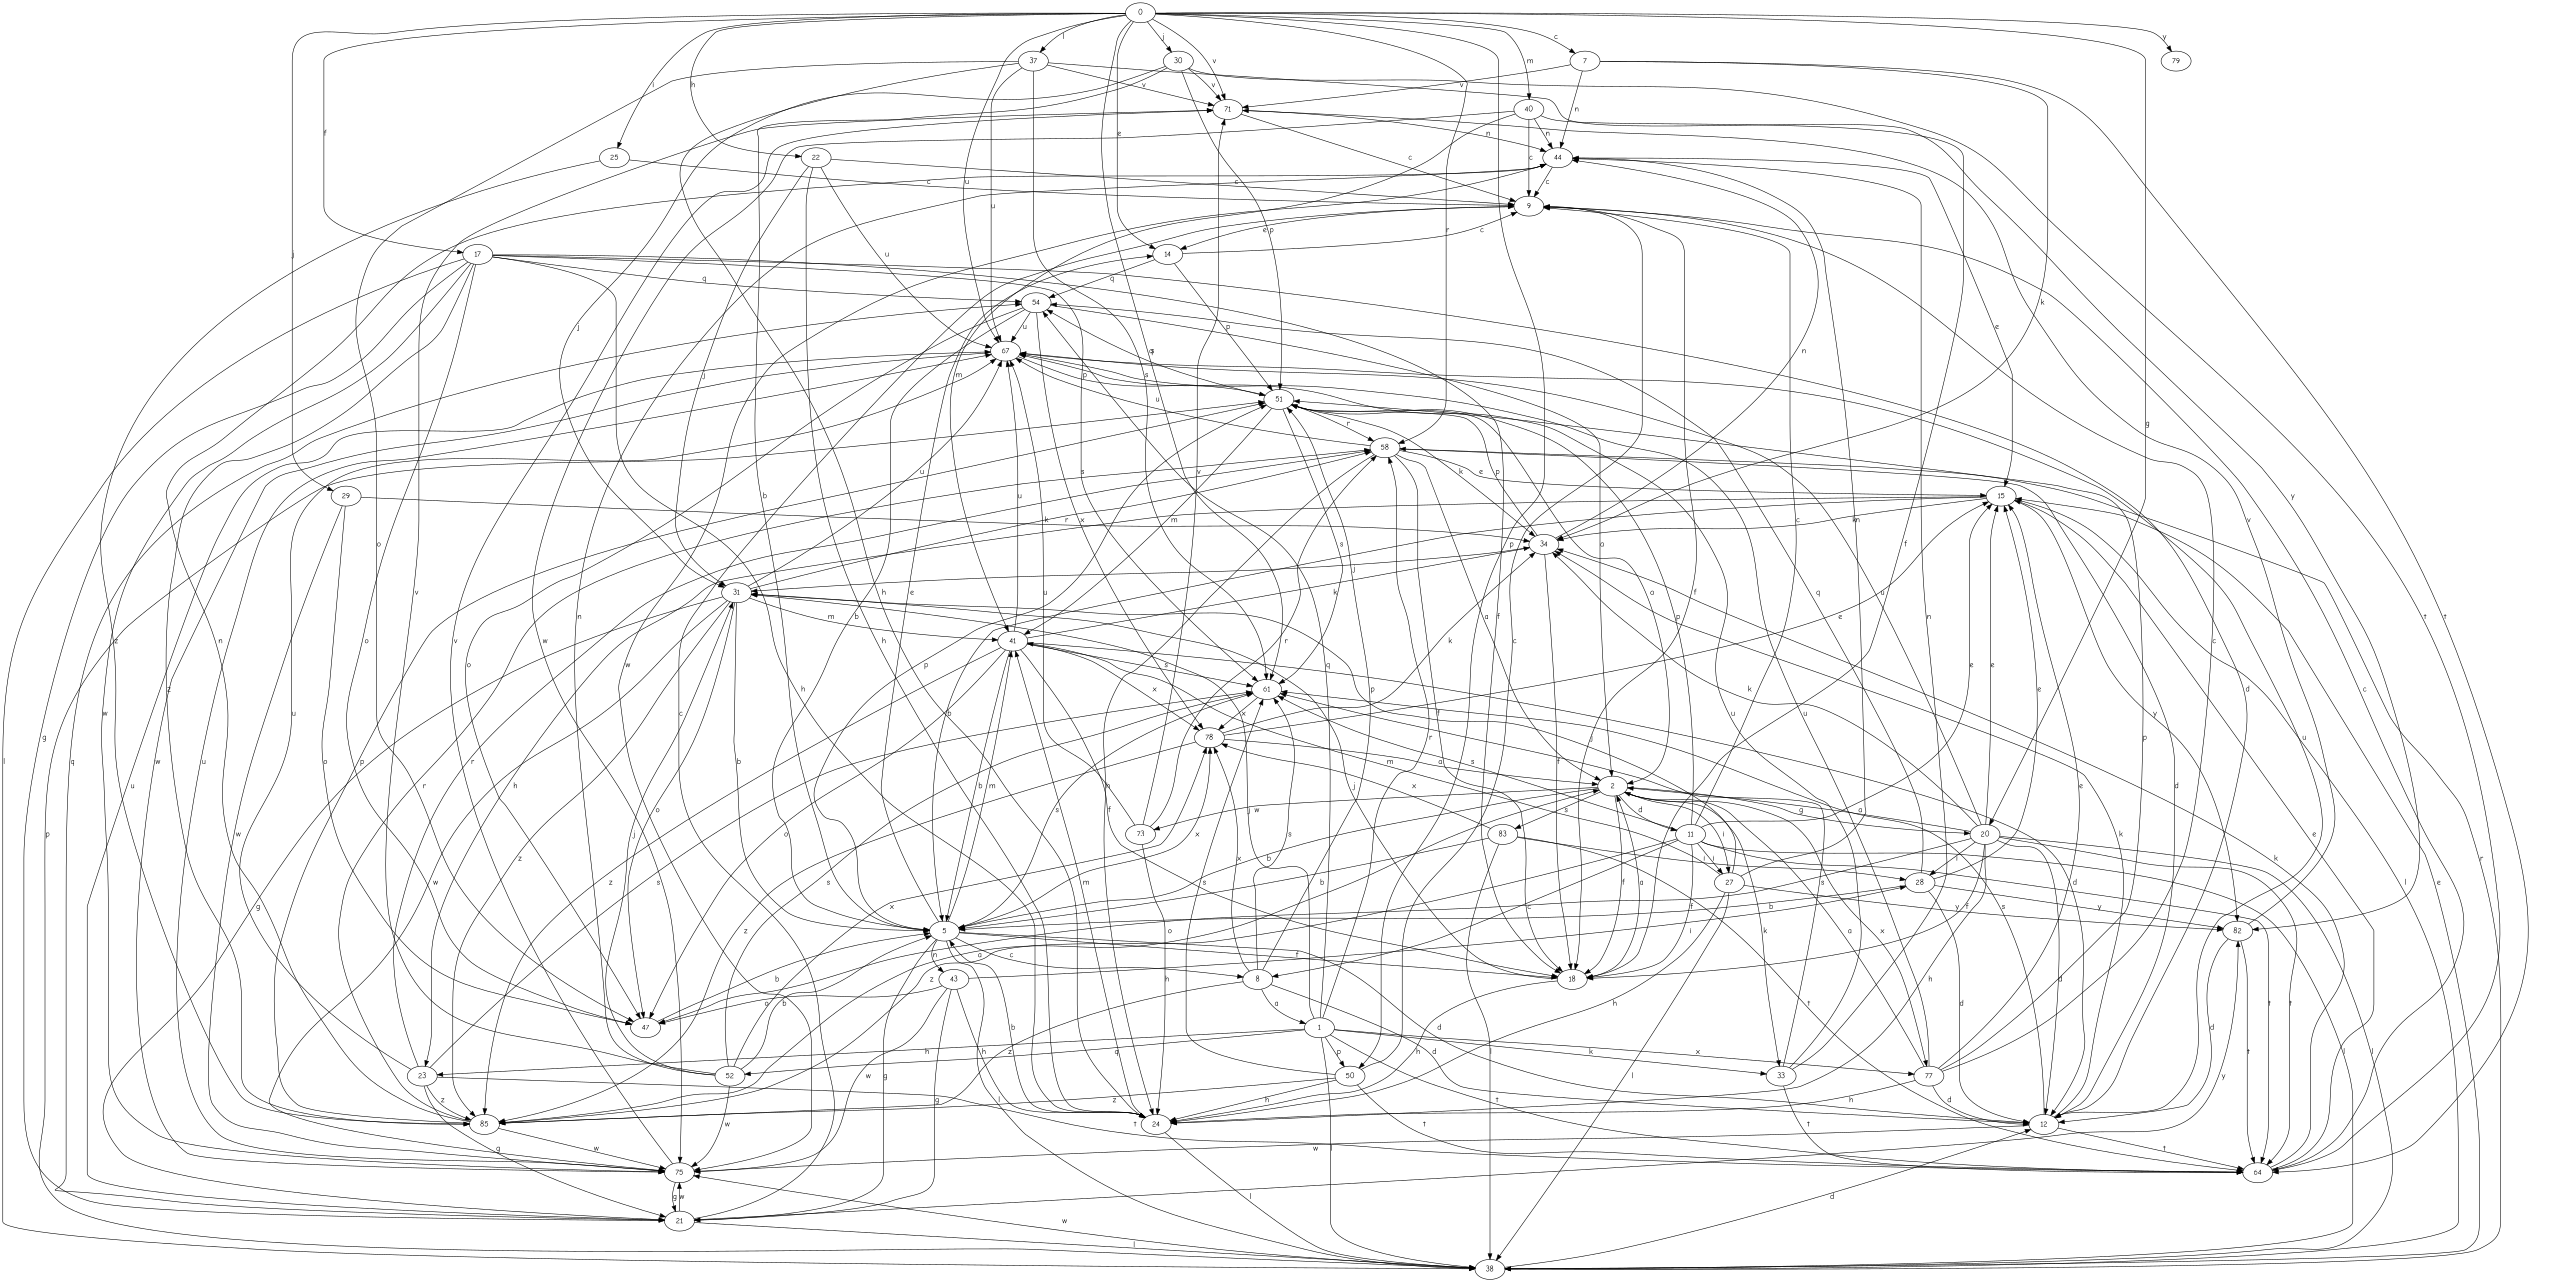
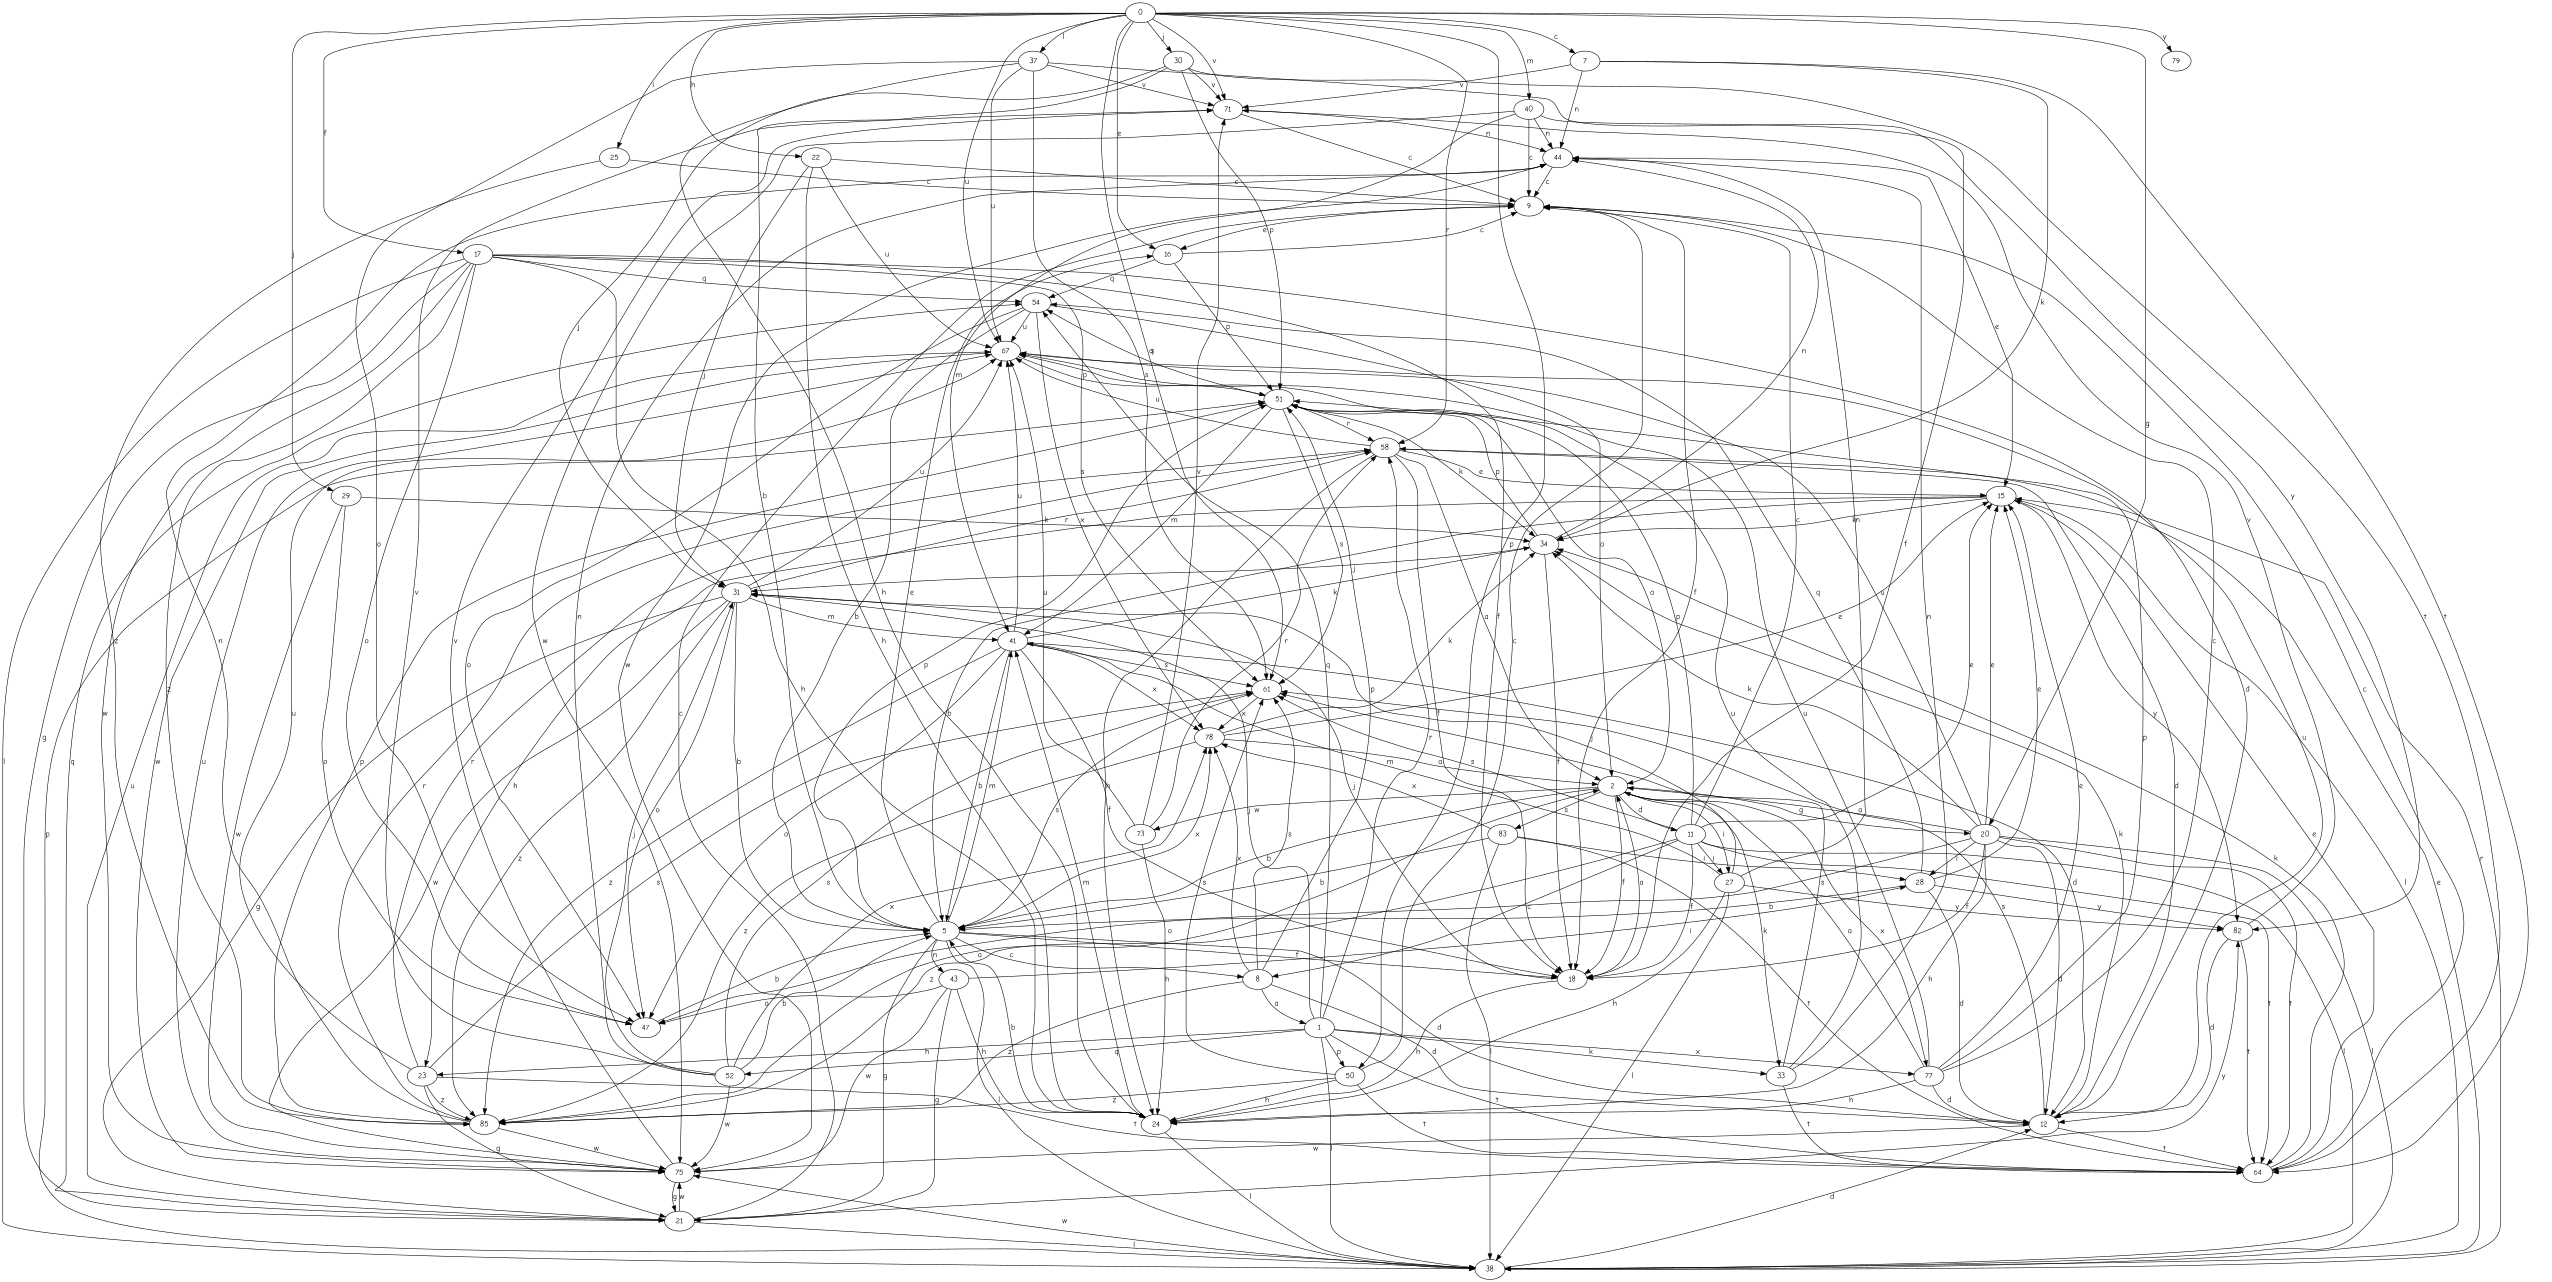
node "14": label "14" -> "16"
